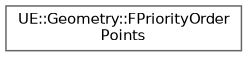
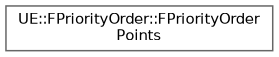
node "UE::Geometry::FPriorityOrder Points": label "UE::Geometry::FPriorityOrder Points" -> "UE::FPriorityOrder::FPriorityOrder Points"
